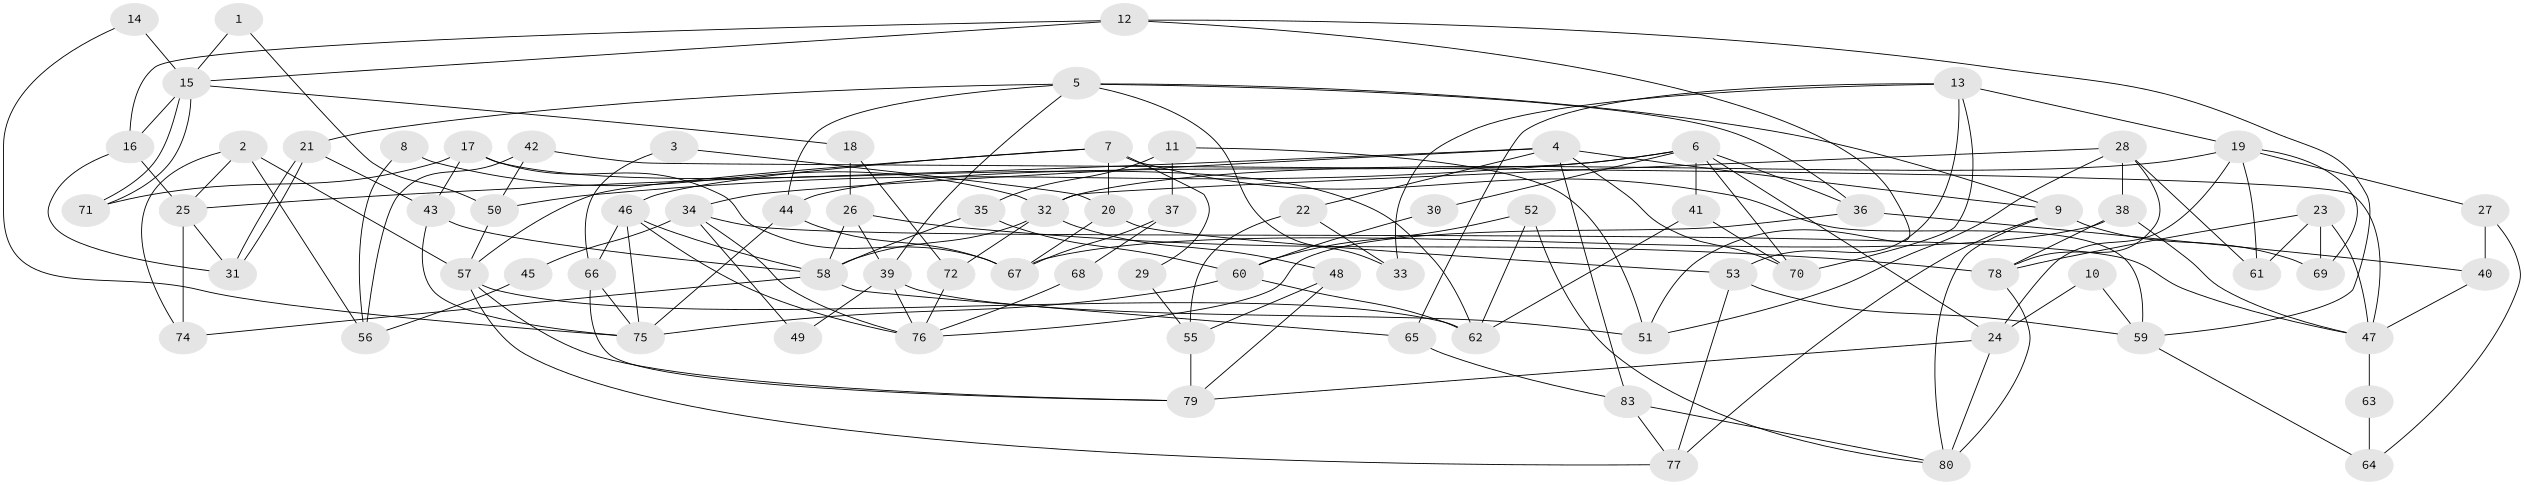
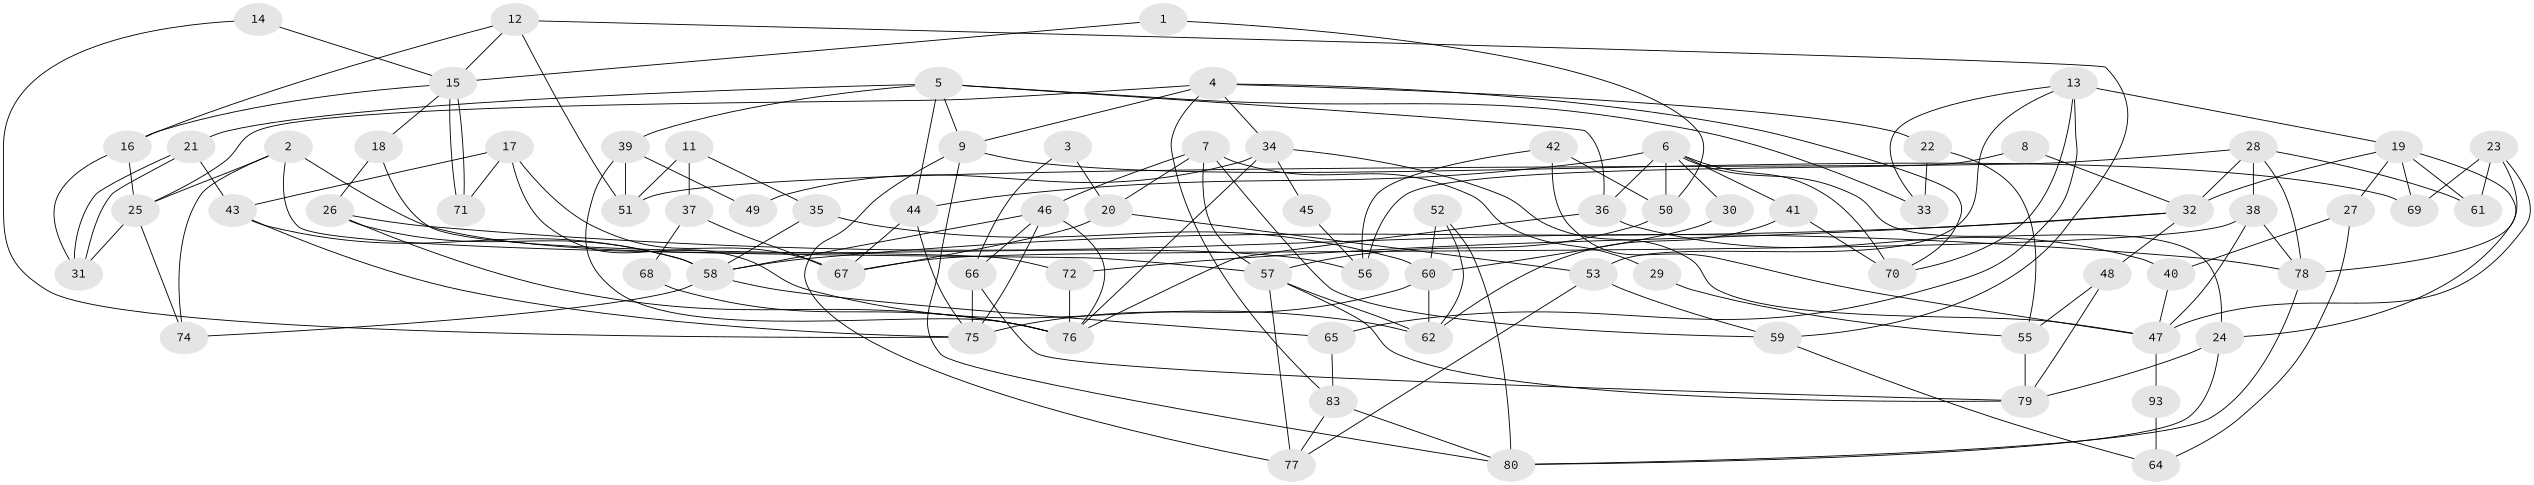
edge "26" -- "39": now "26" -- "76"
node "10": removed
node "63": label "63" -> "93"
